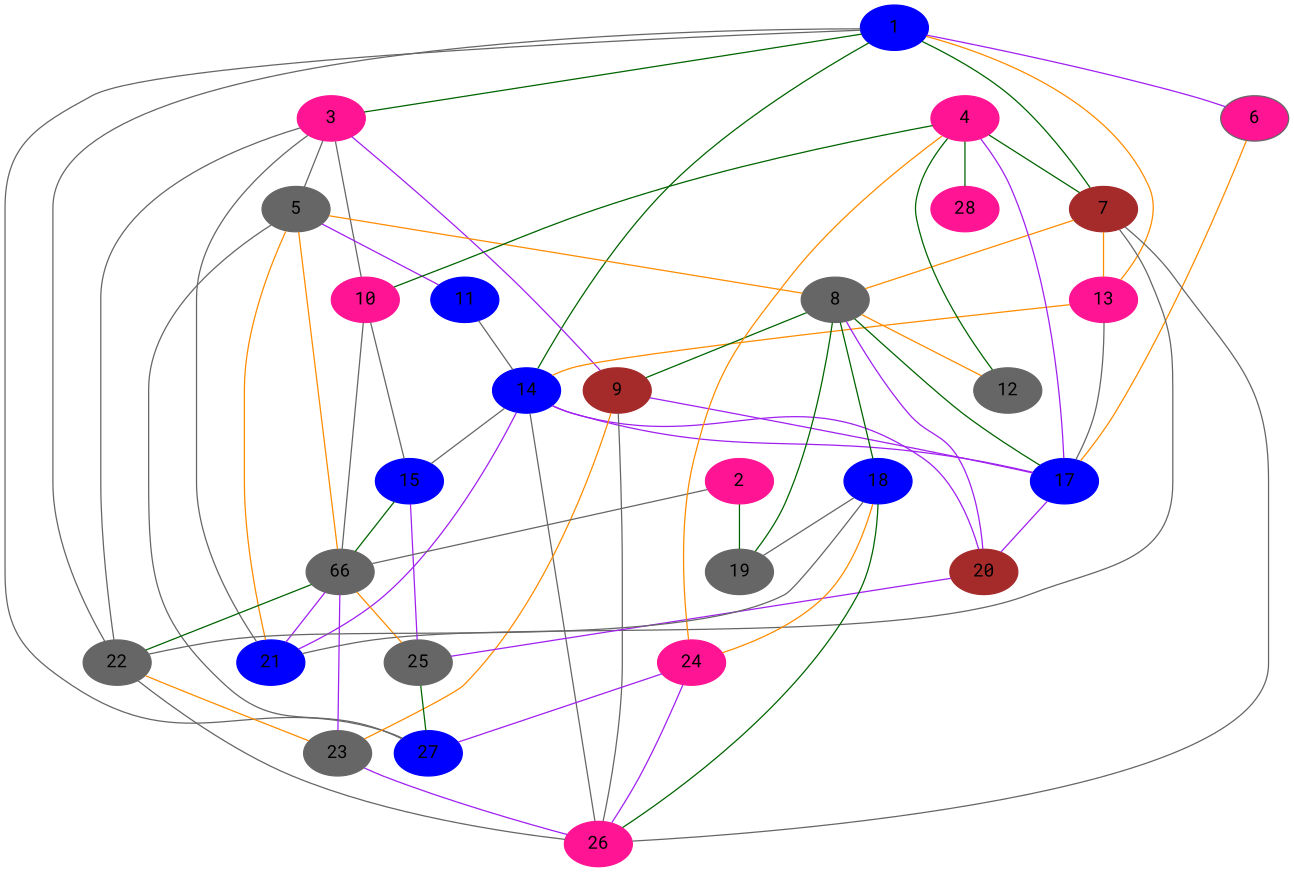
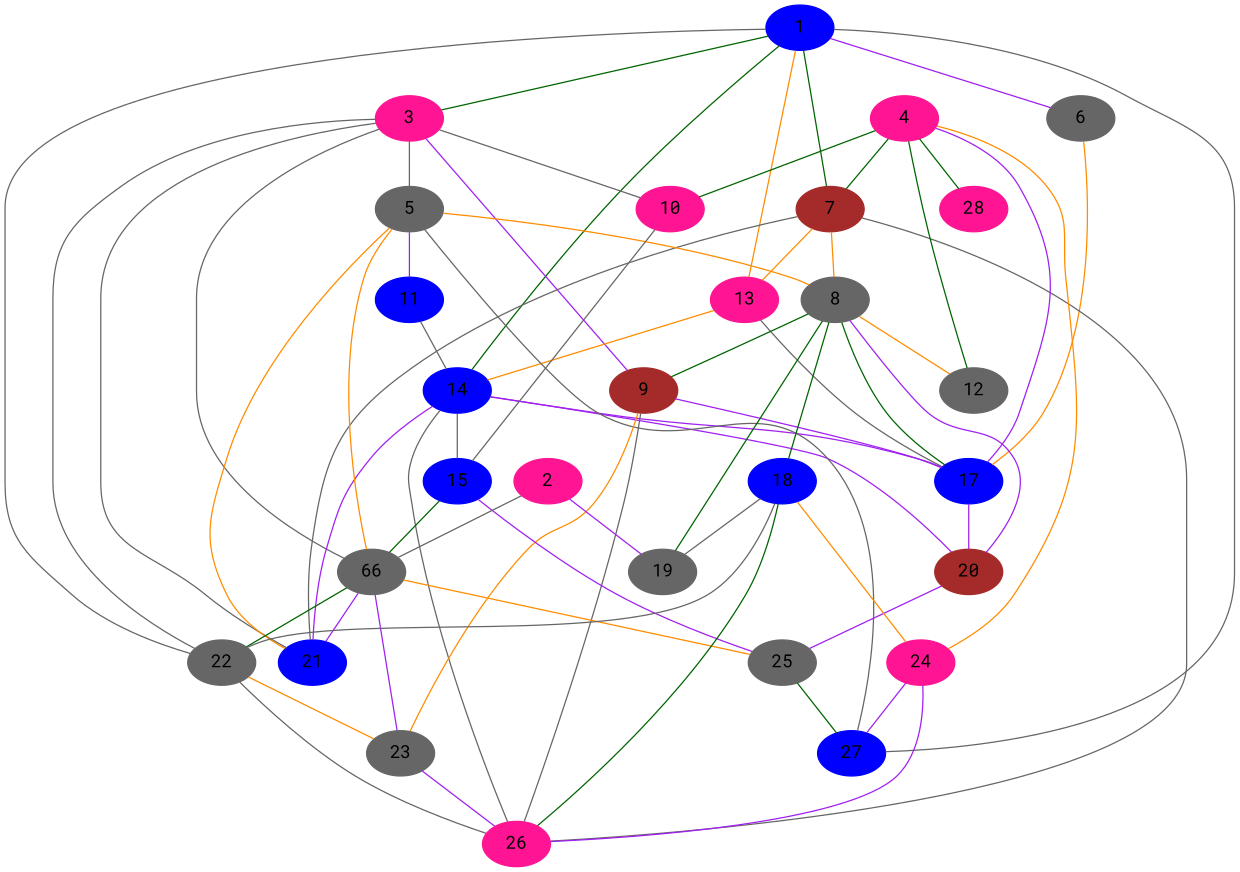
node "6": fillcolor deeppink -> gray40
edge "10" -- "66": now "3" -- "66"
edge "2" -- "19": color darkgreen -> purple
